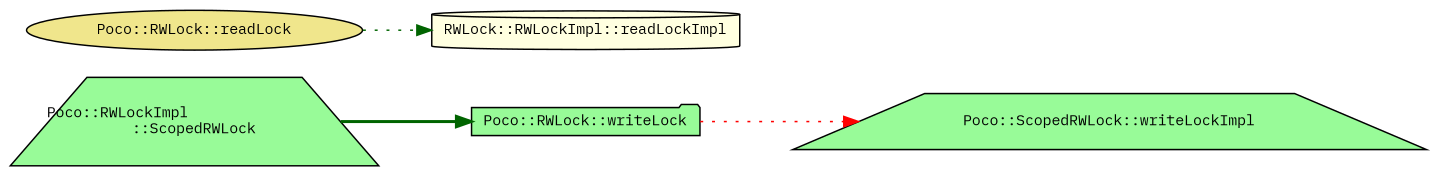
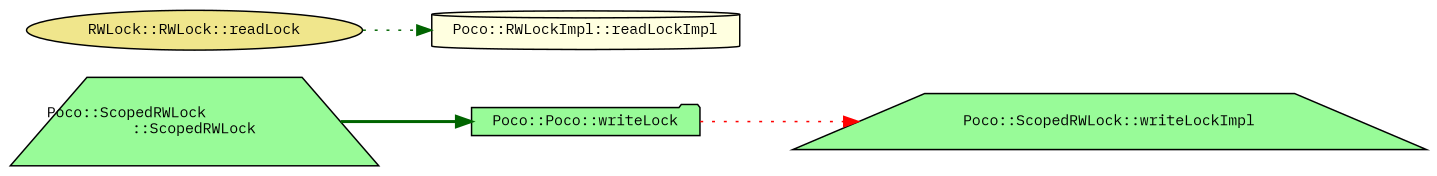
node "Poco::RWLock::readLock": label "Poco::RWLock::readLock" -> "RWLock::RWLock::readLock"
node "RWLock::RWLockImpl::readLockImpl": label "RWLock::RWLockImpl::readLockImpl" -> "Poco::RWLockImpl::readLockImpl"
node "Poco::RWLockImpl ::ScopedRWLock": label "Poco::RWLockImpl ::ScopedRWLock" -> "Poco::ScopedRWLock ::ScopedRWLock"
node "Poco::RWLock::writeLock": label "Poco::RWLock::writeLock" -> "Poco::Poco::writeLock"
